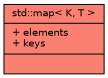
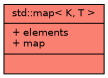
node "std::map< K, T >": text "+ keys" -> "+ map"
